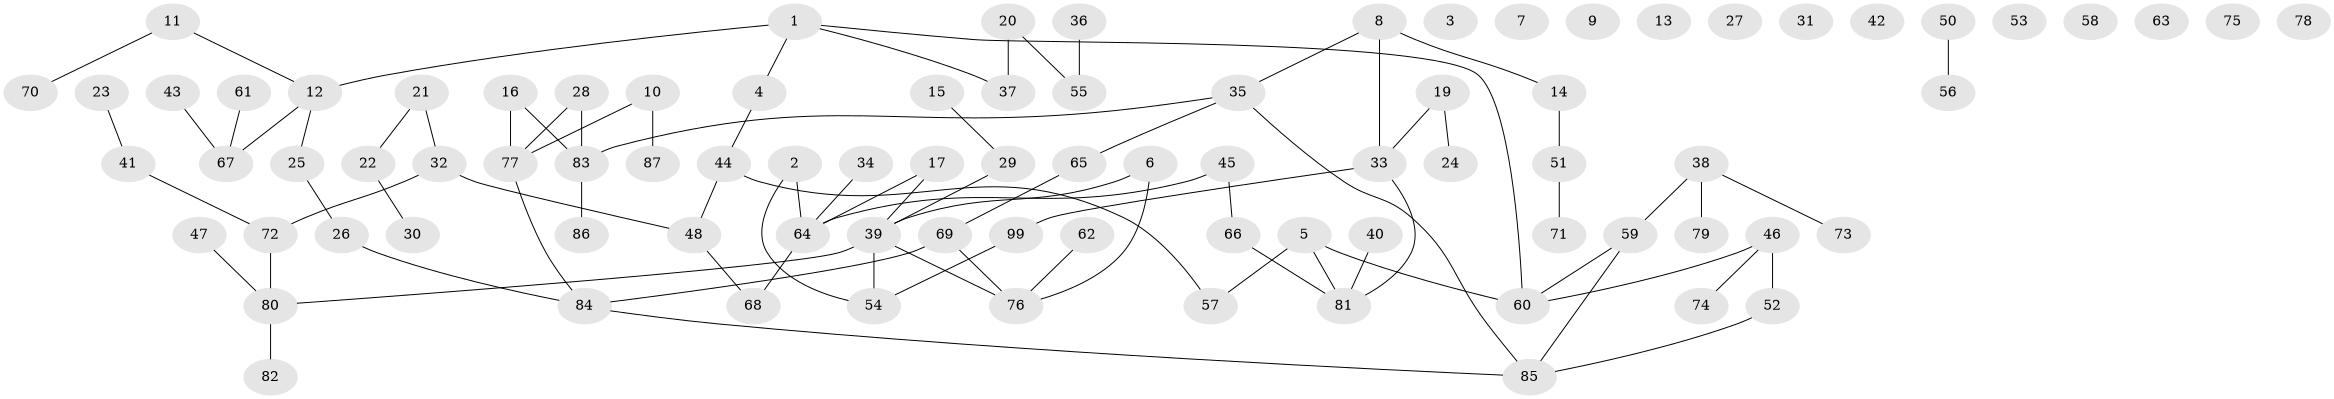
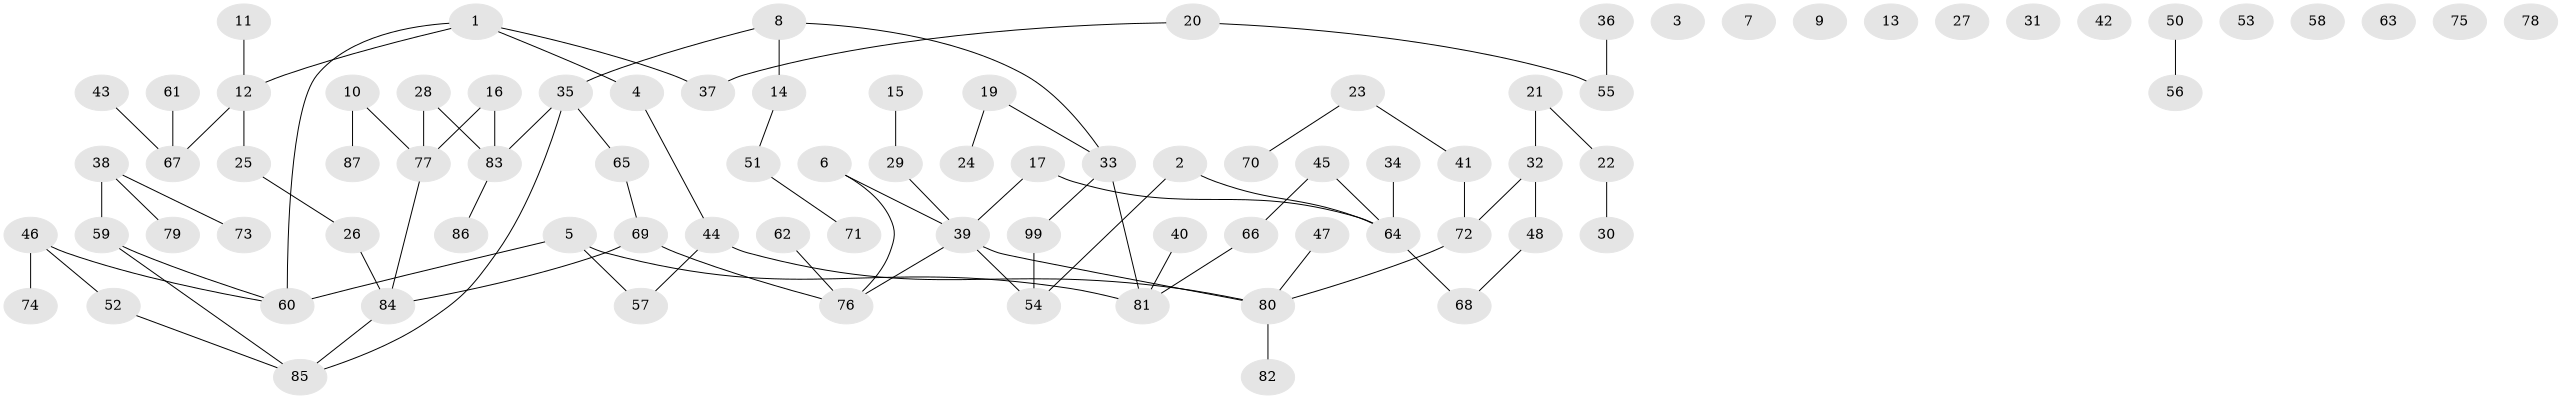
edge "11" -- "70": now "23" -- "70"
edge "44" -- "48": now "44" -- "80"
